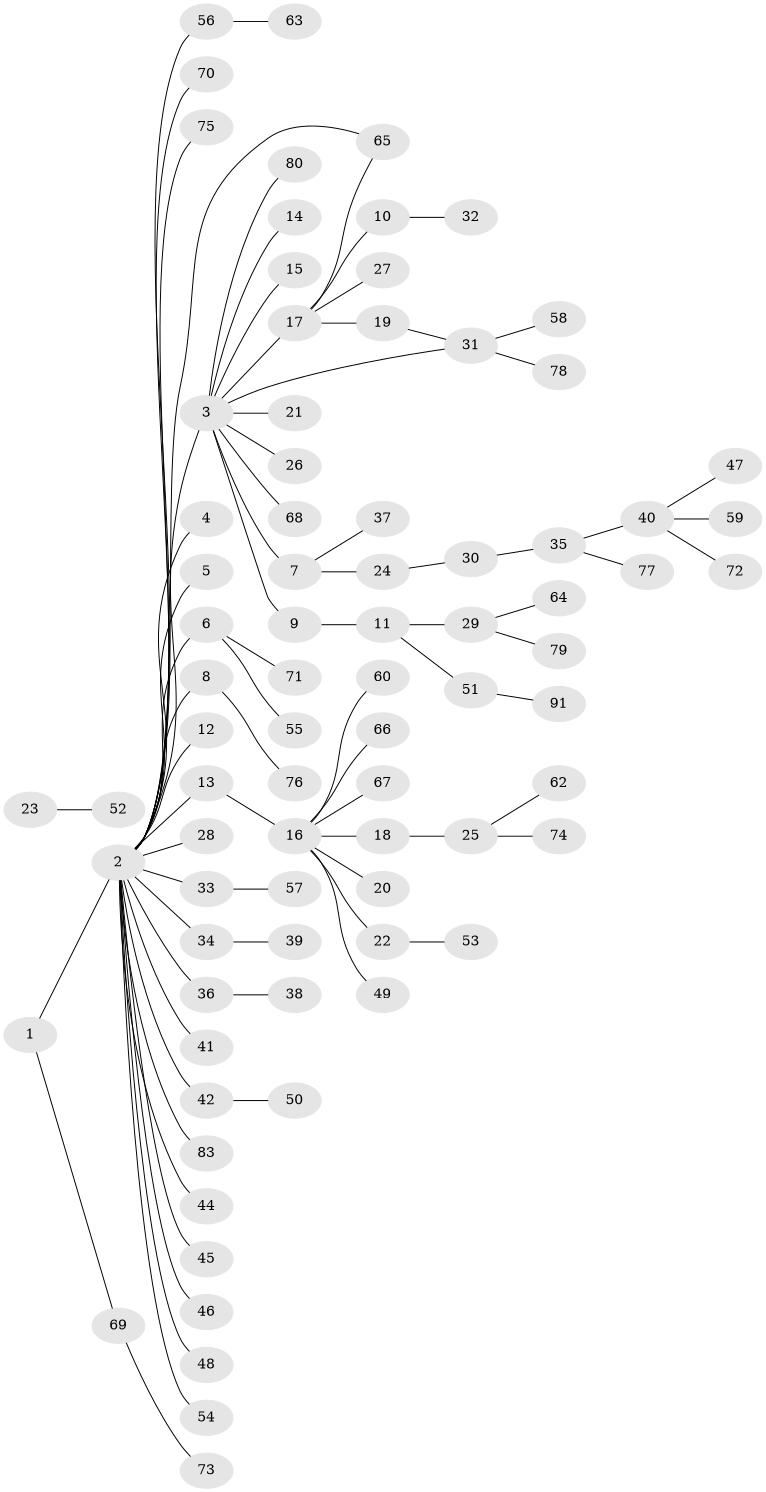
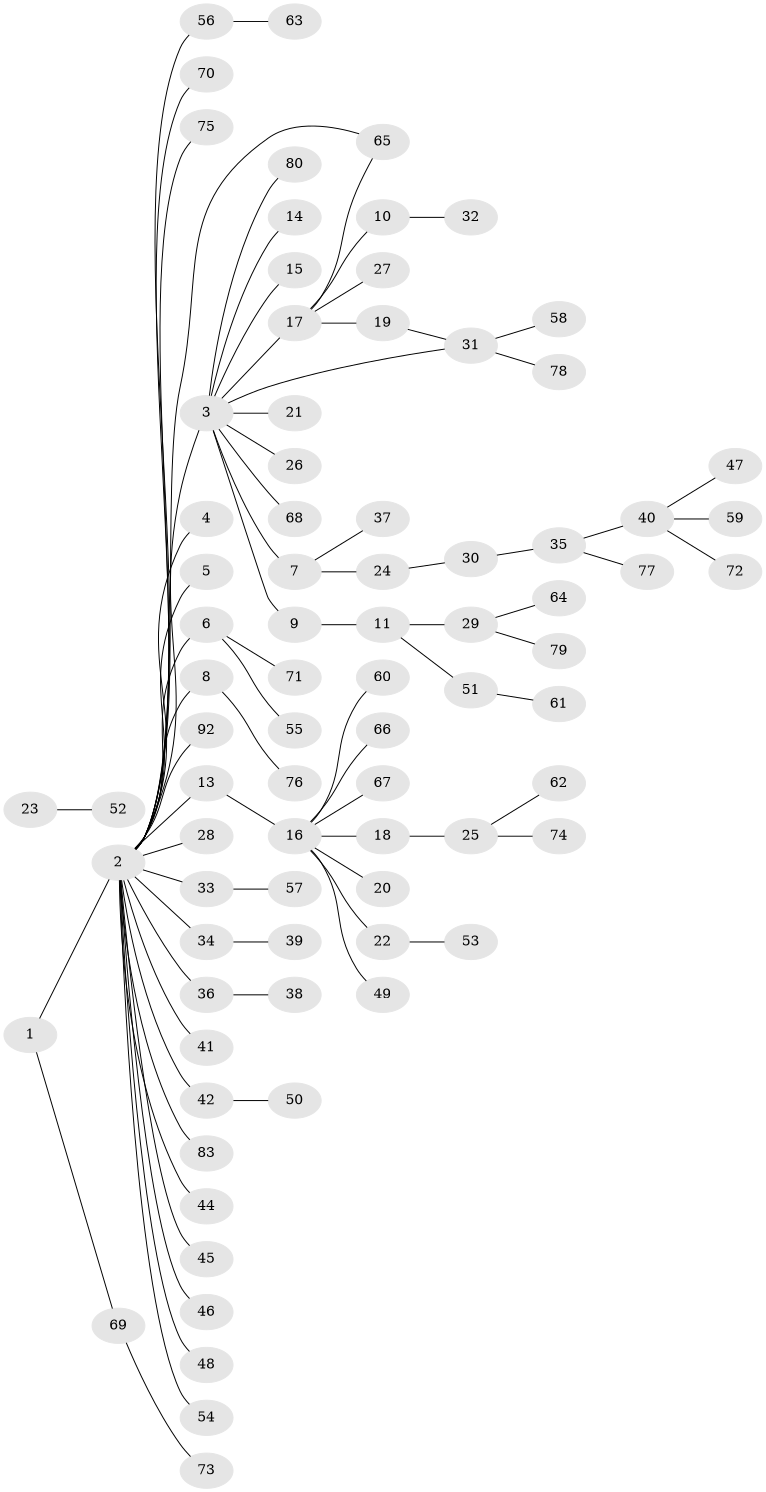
node "91": label "91" -> "61"
node "12": label "12" -> "92"
